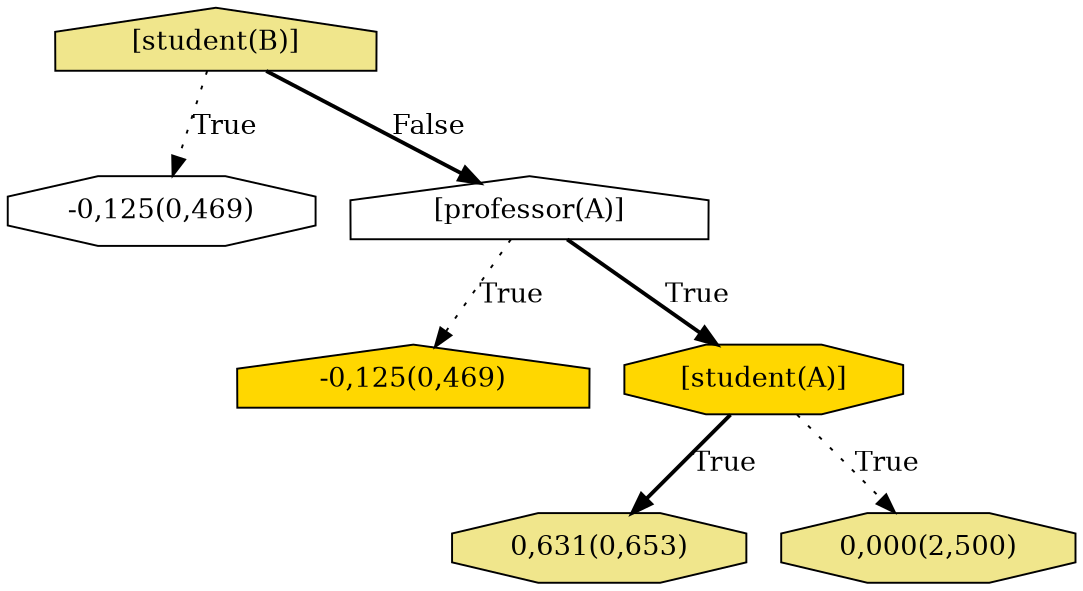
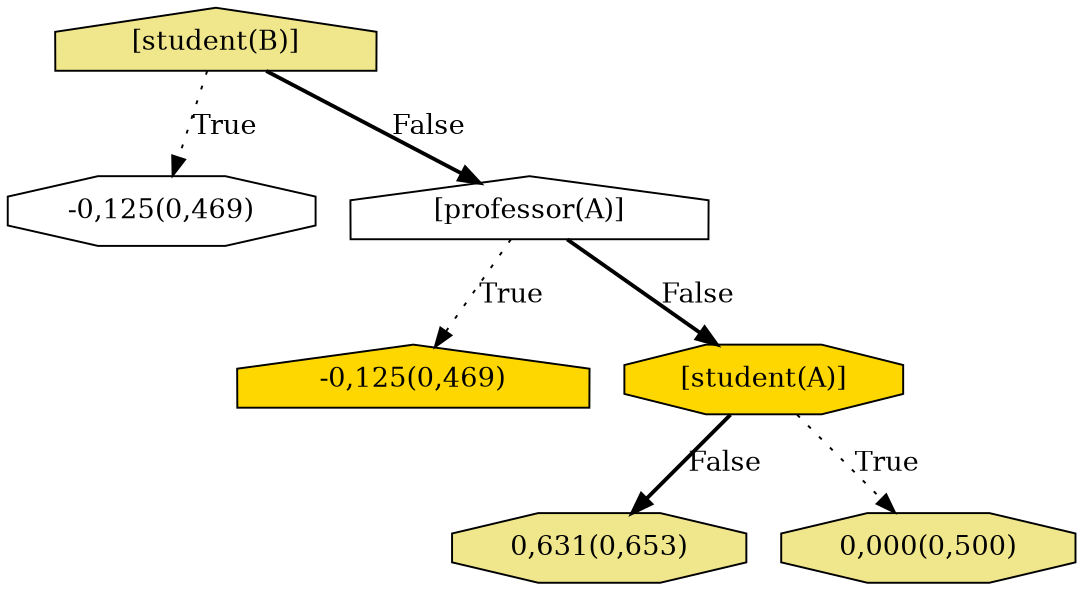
edge "[professor(A)]" -> "[student(A)]": label "True" -> "False"
edge "[student(A)]" -> "0,631(0,653)": label "True" -> "False"
node "0,000(2,500)": label "0,000(2,500)" -> "0,000(0,500)"
